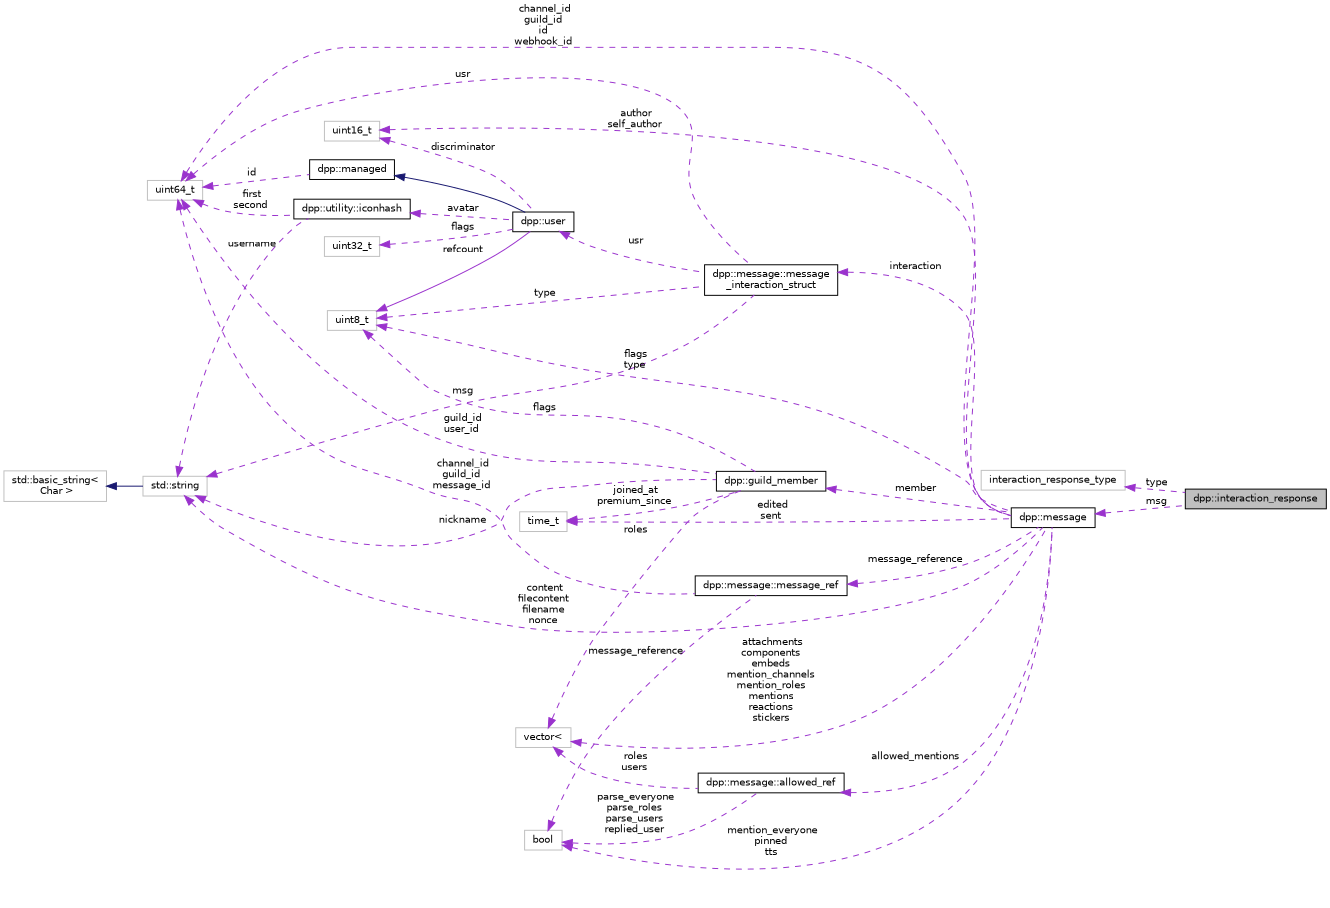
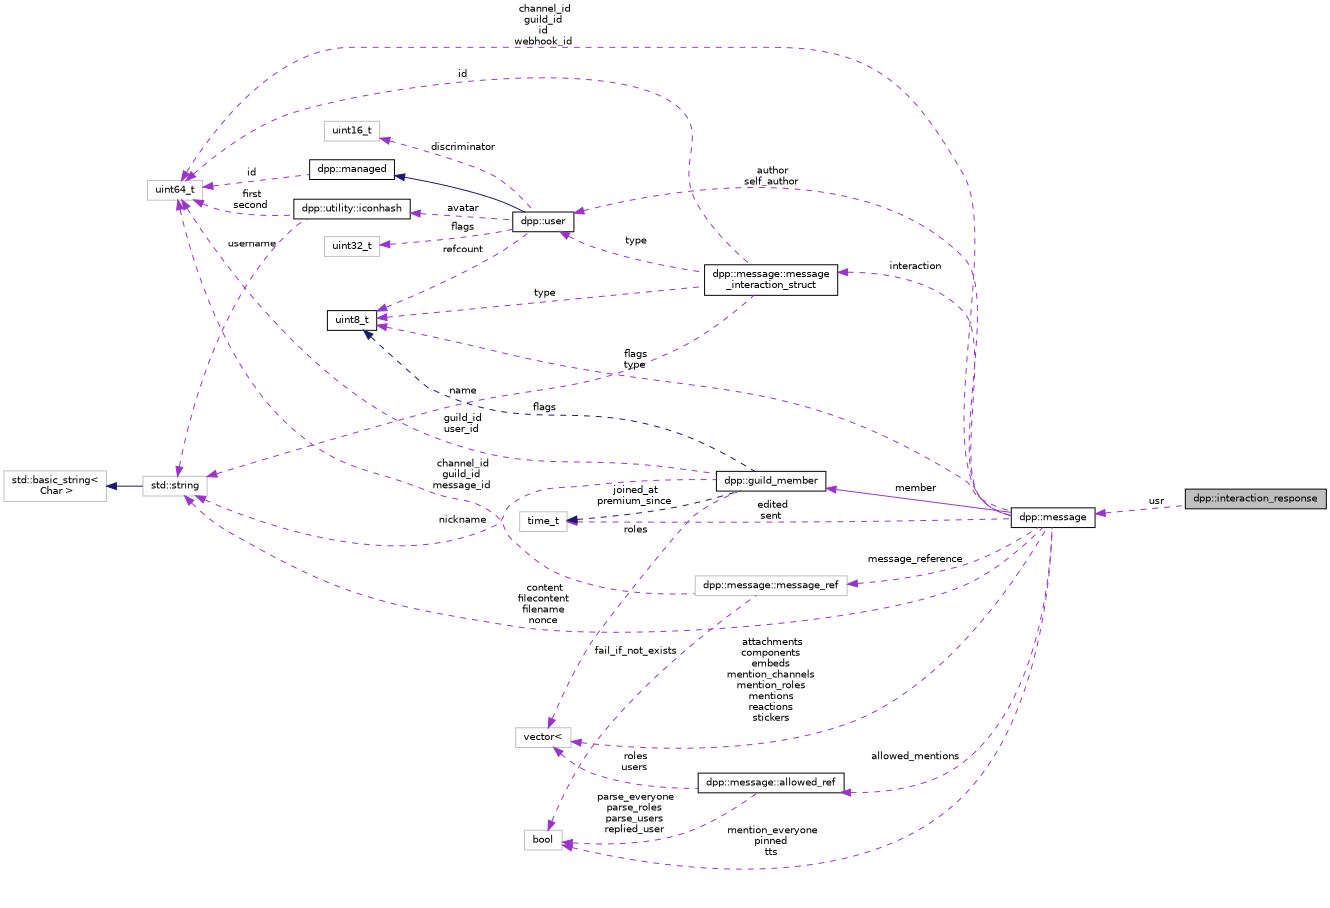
edge "dpp::message::message _interaction_struct" -> "uint64_t": label " usr" -> " id"
edge "dpp::message" -> "uint16_t": now "dpp::message" -> "dpp::user"
edge "dpp::message::message _interaction_struct" -> "dpp::user": label " usr" -> " type"
edge "dpp::user" -> "uint8_t": style solid -> dashed
node "uint8_t": color grey75 -> black
edge "dpp::message::message _interaction_struct" -> "std::string": label " msg" -> " name"
edge "dpp::guild_member" -> "uint8_t": color darkorchid3 -> midnightblue
node "interaction_response_type": removed
edge "dpp::message" -> "dpp::guild_member": style dashed -> solid
edge "dpp::interaction_response" -> "dpp::message": label " msg" -> " usr"
edge "dpp::guild_member" -> "time_t": color darkorchid3 -> midnightblue
node "dpp::message::message_ref": color black -> grey75
edge "dpp::message::message_ref" -> "bool": label " message_reference" -> " fail_if_not_exists"
